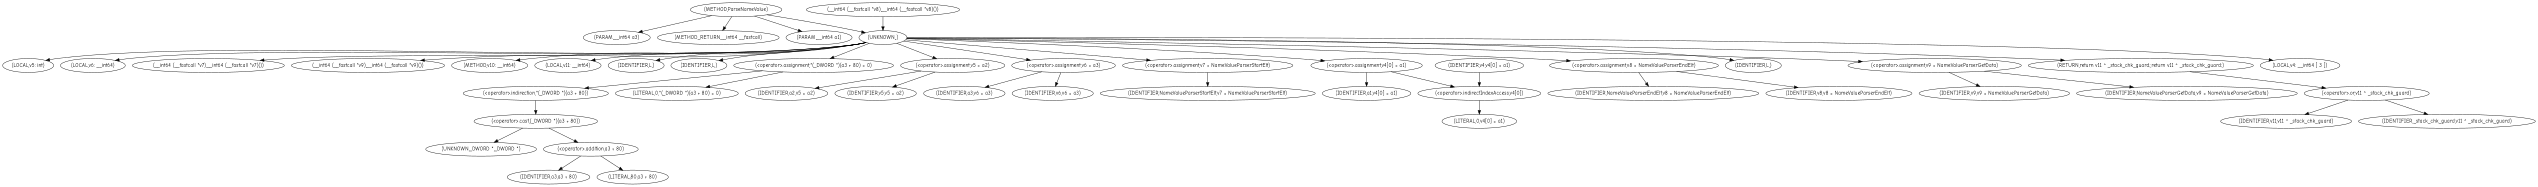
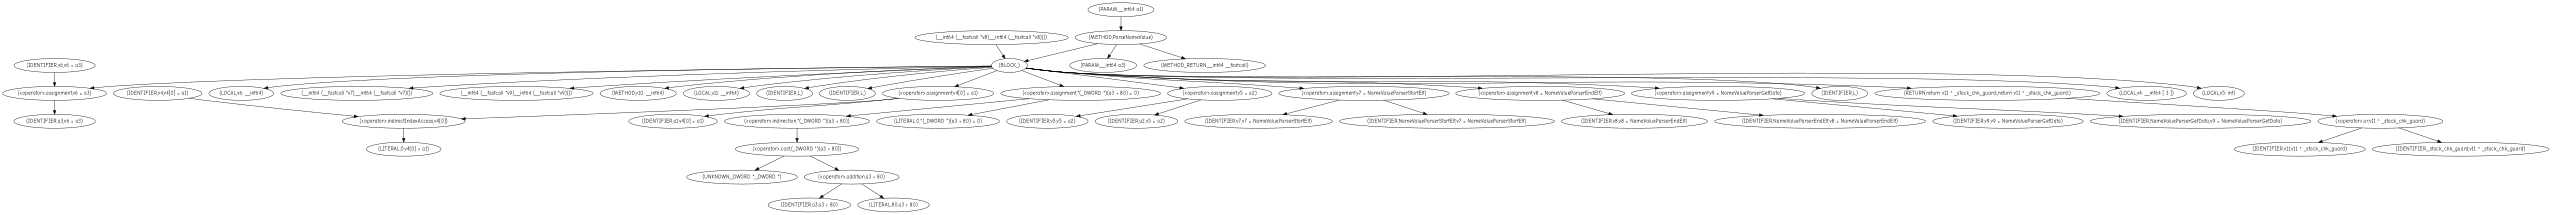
edge "(METHOD,ParseNameValue)" -> "(PARAM,__int64 a1)": reversed
node "(UNKNOWN,,)": label "(UNKNOWN,,)" -> "(BLOCK,,)"
edge "(<operator>.assignment,v6 = a3)" -> "(IDENTIFIER,v6,v6 = a3)": reversed
node "(IDENTIFIER,v7,v7 = NameValueParserStartElt)": added
